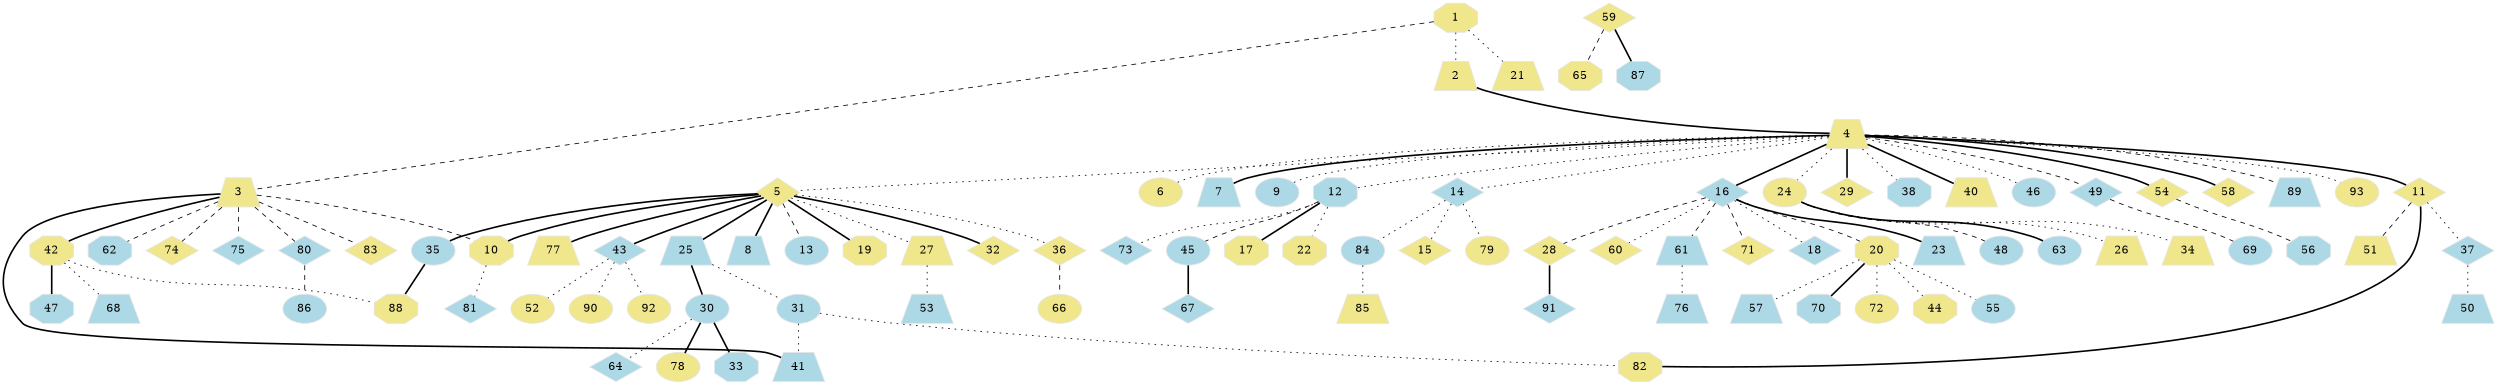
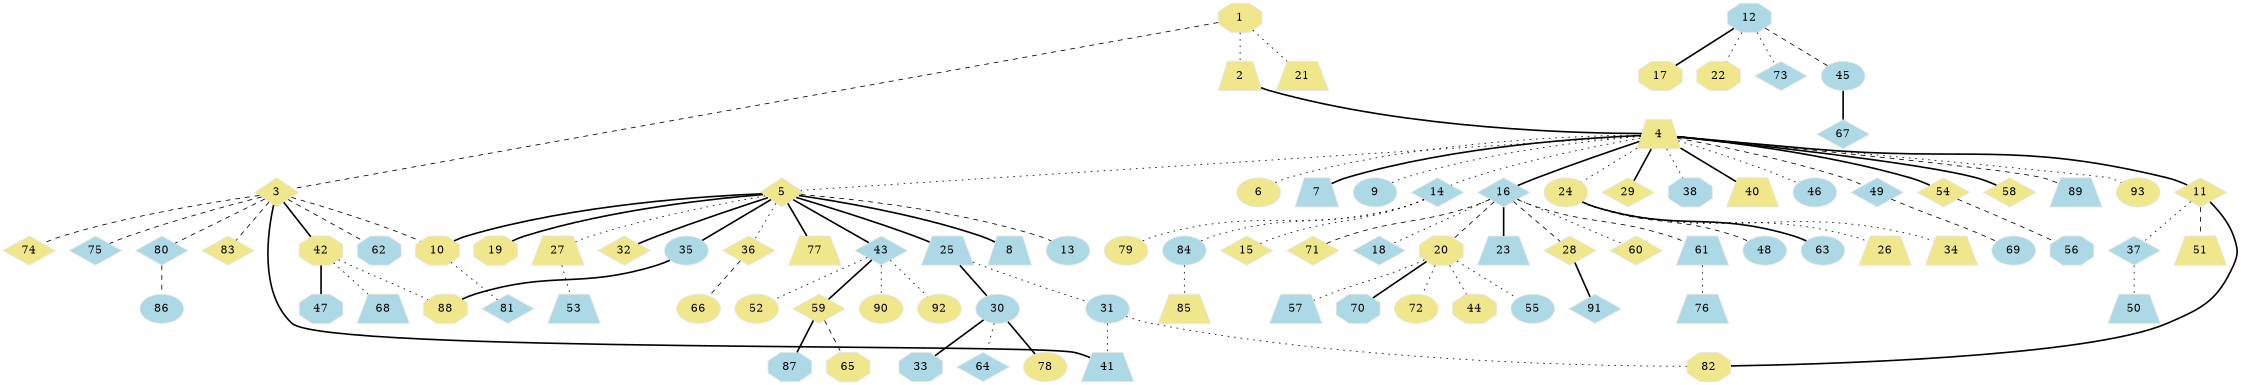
edge "4" -- "12": removed
node "3": shape trapezium -> diamond
edge "43" -- "59": added
